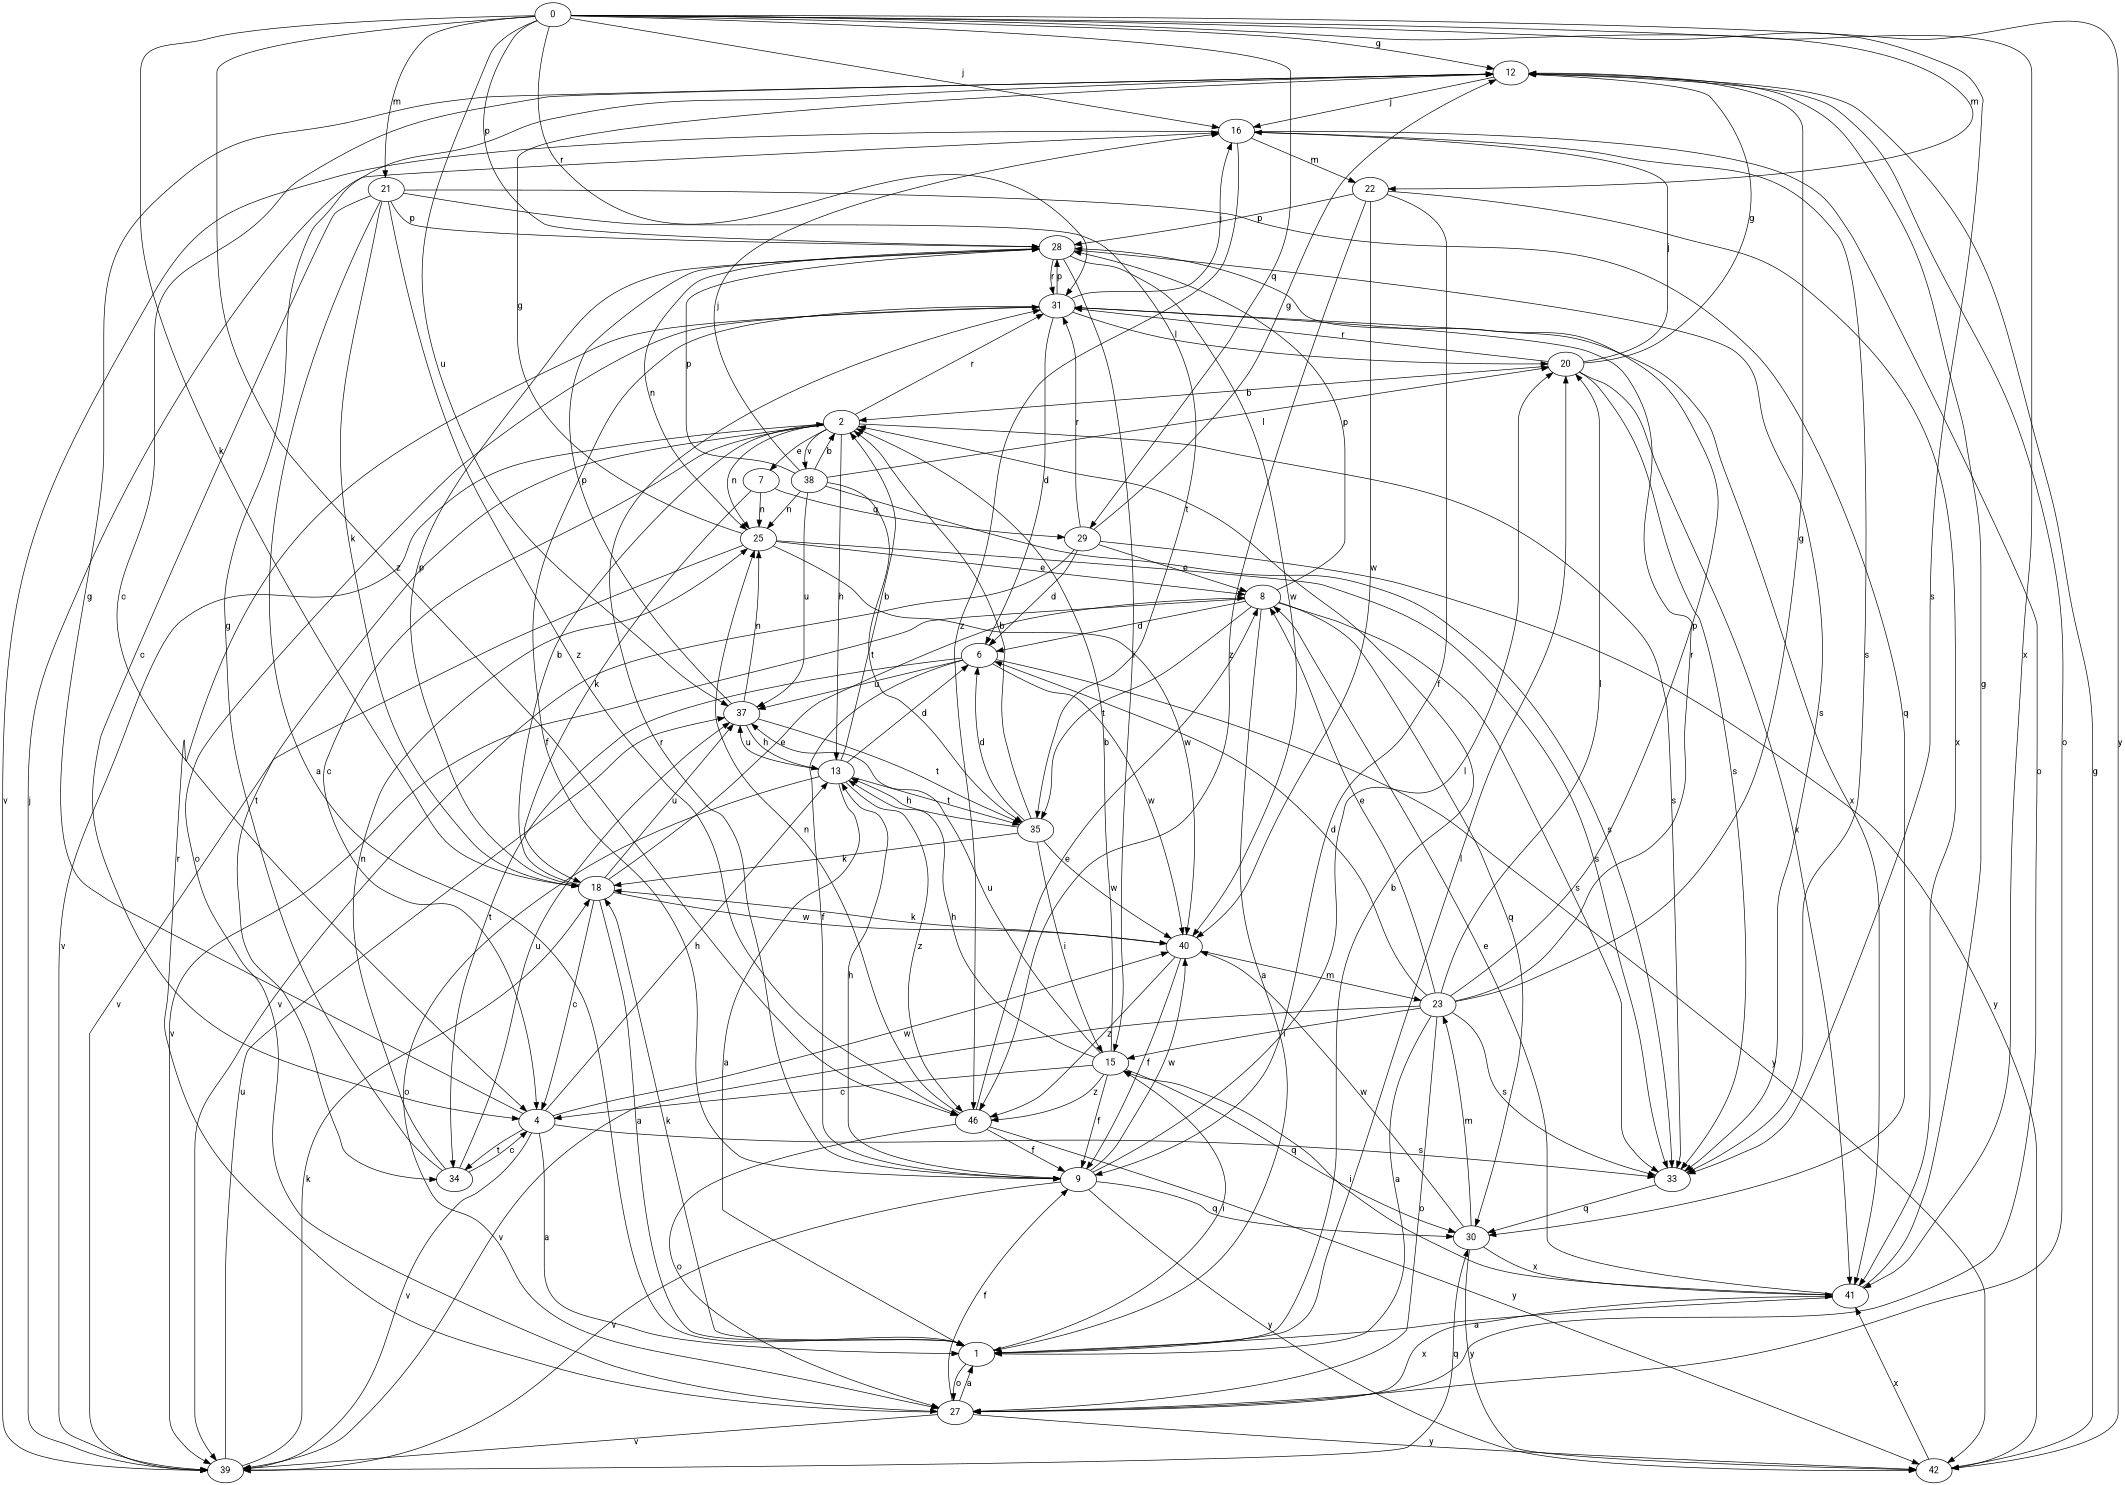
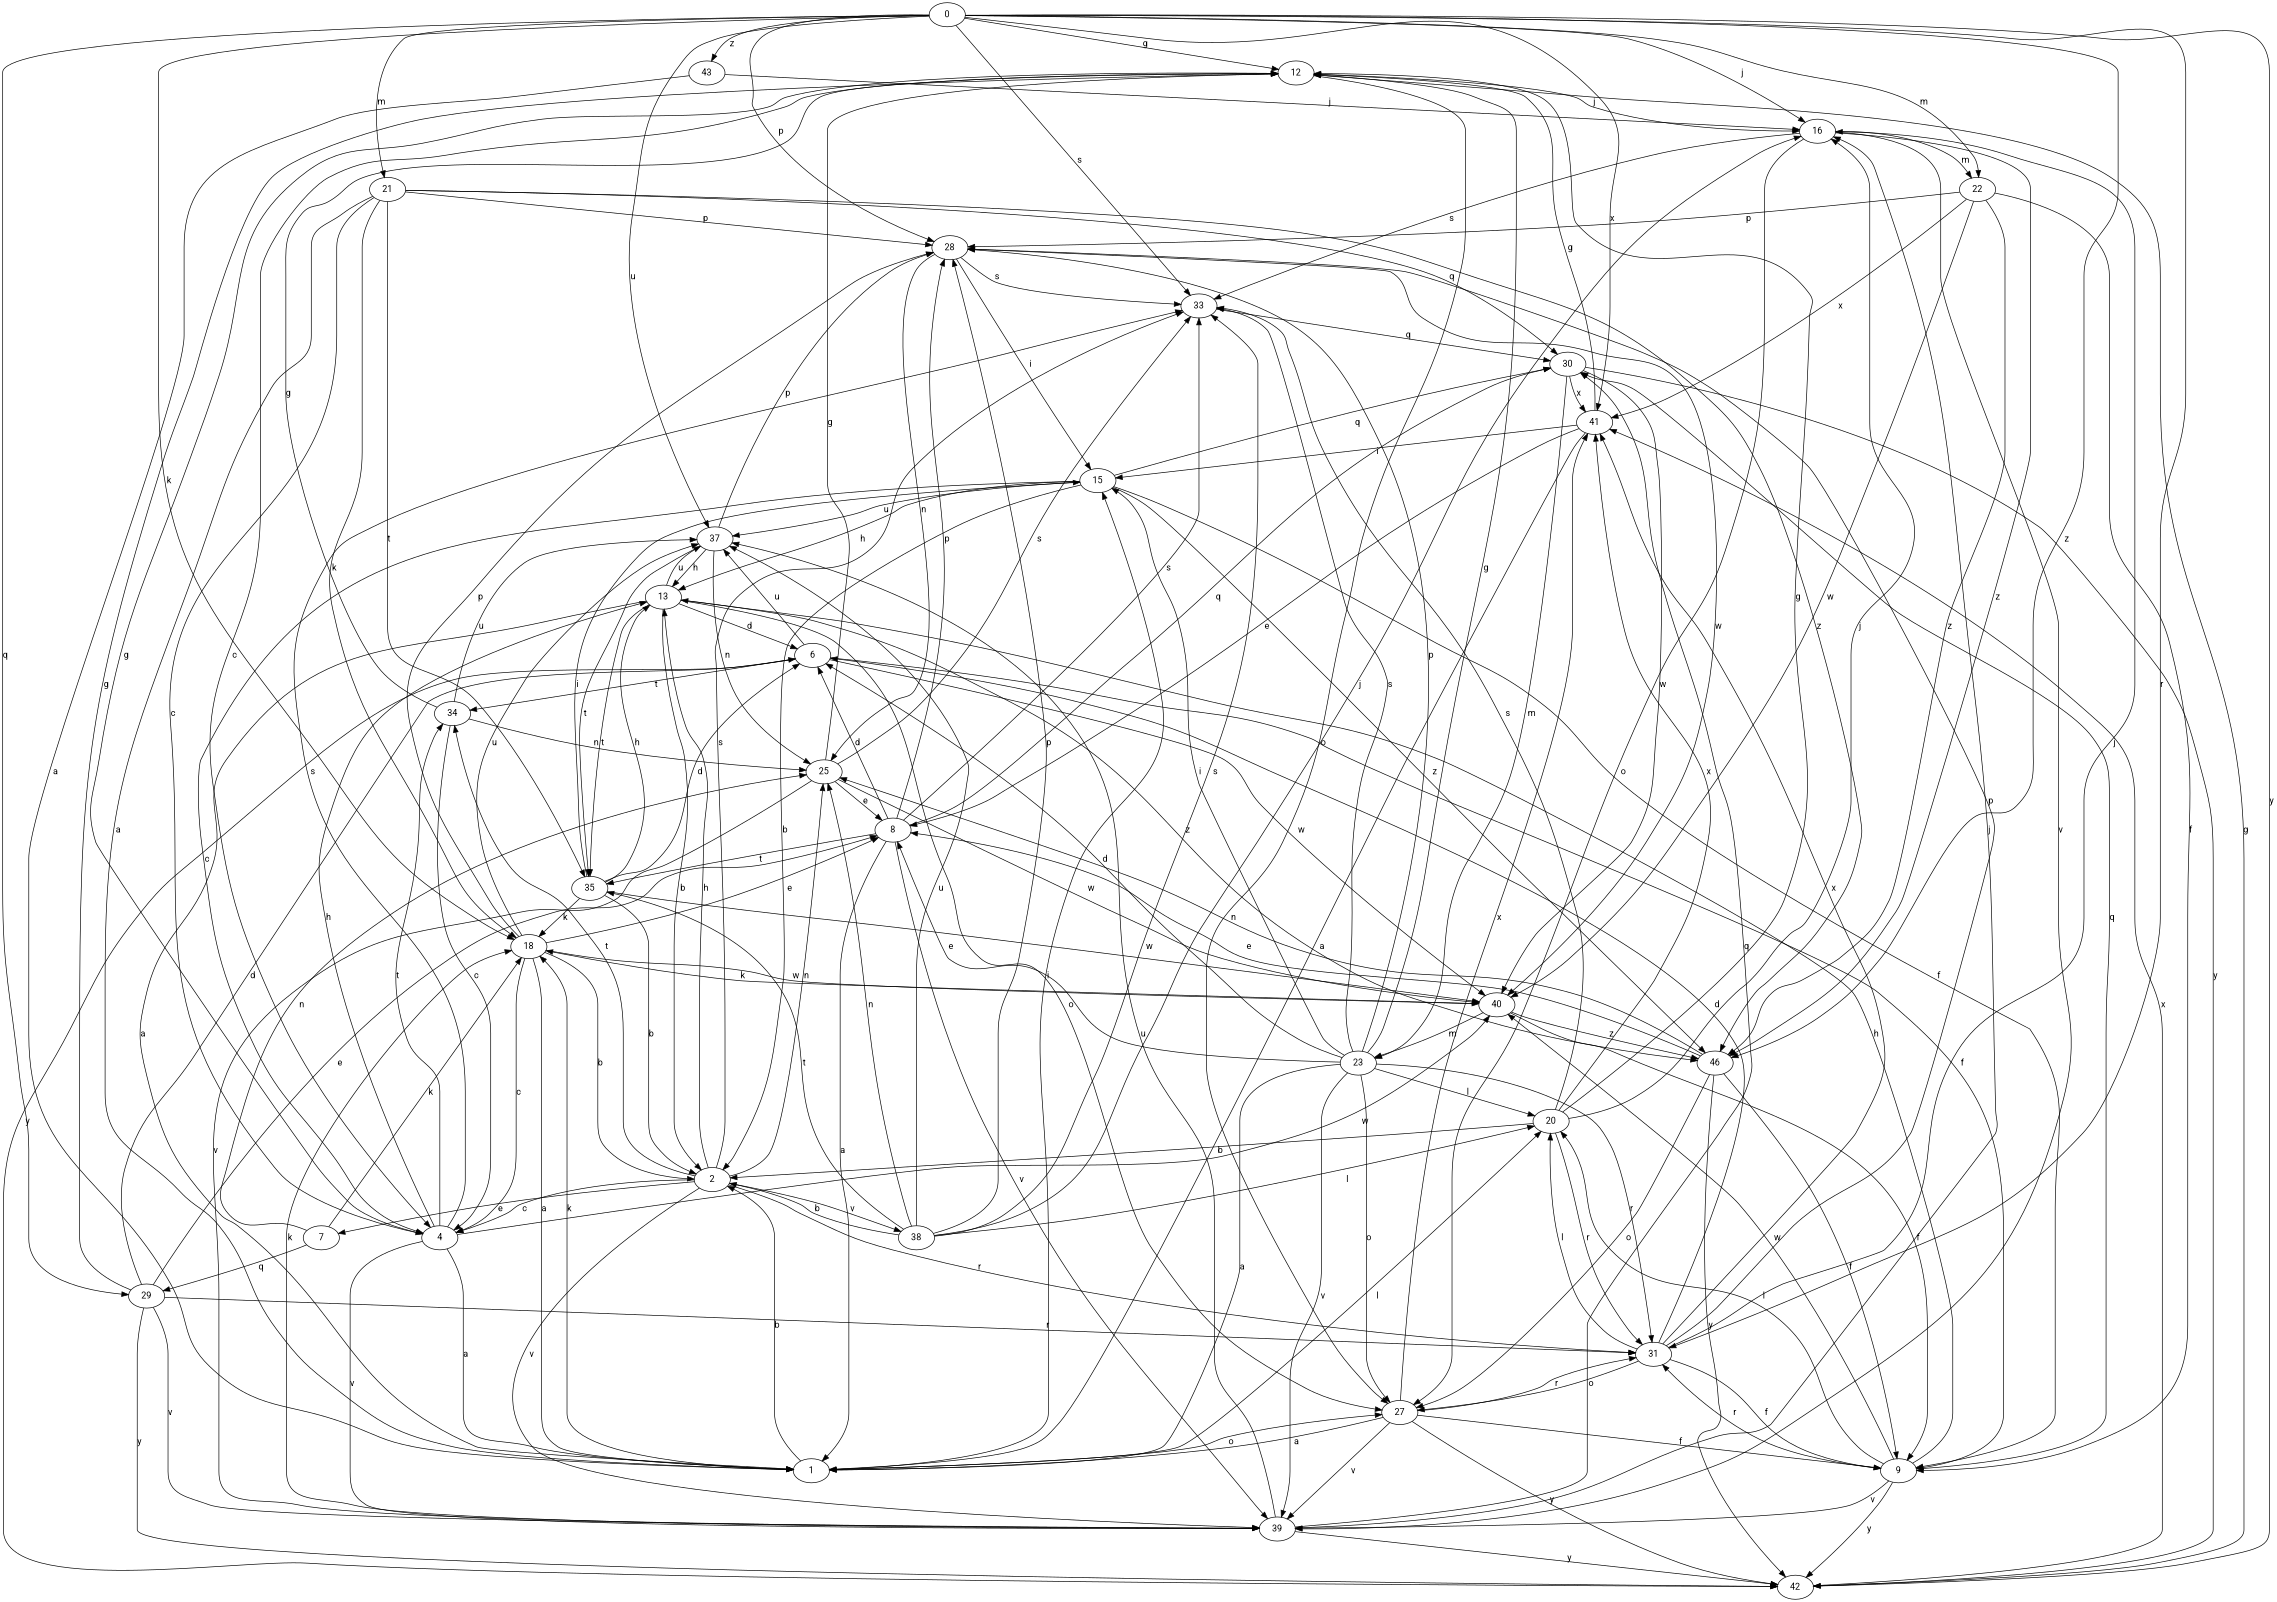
node "43": added
edge "28" -> "31": removed, label "r"
edge "39" -> "42": added, label "y"
